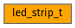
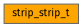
node "led_strip_t": label "led_strip_t" -> "strip_strip_t"
